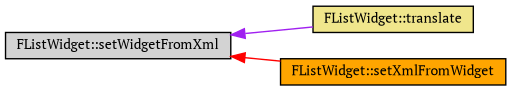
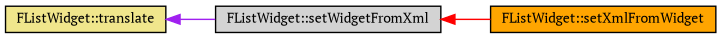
edge "FListWidget::translate" -> "FListWidget::setWidgetFromXml": reversed
